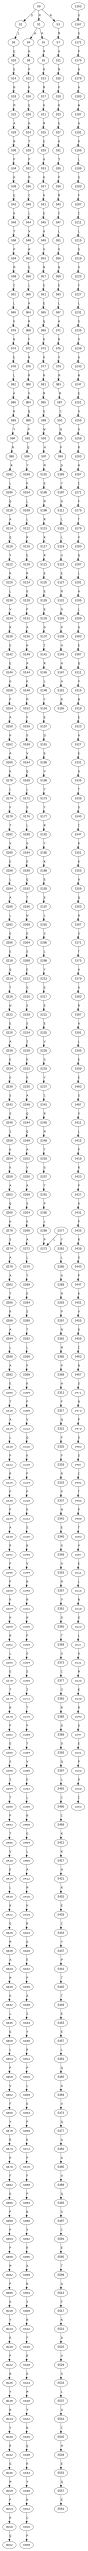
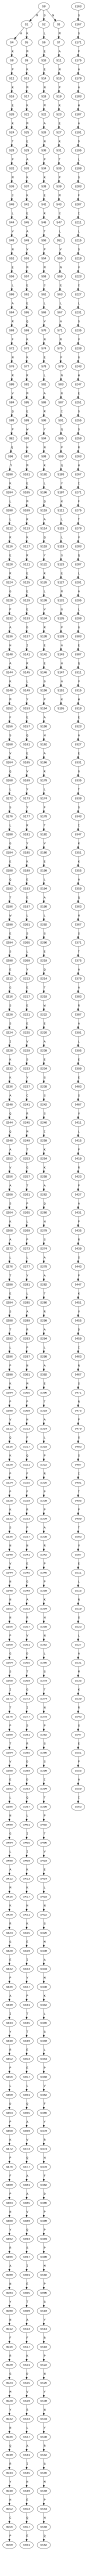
edge "S277" -> "S273": reversed
